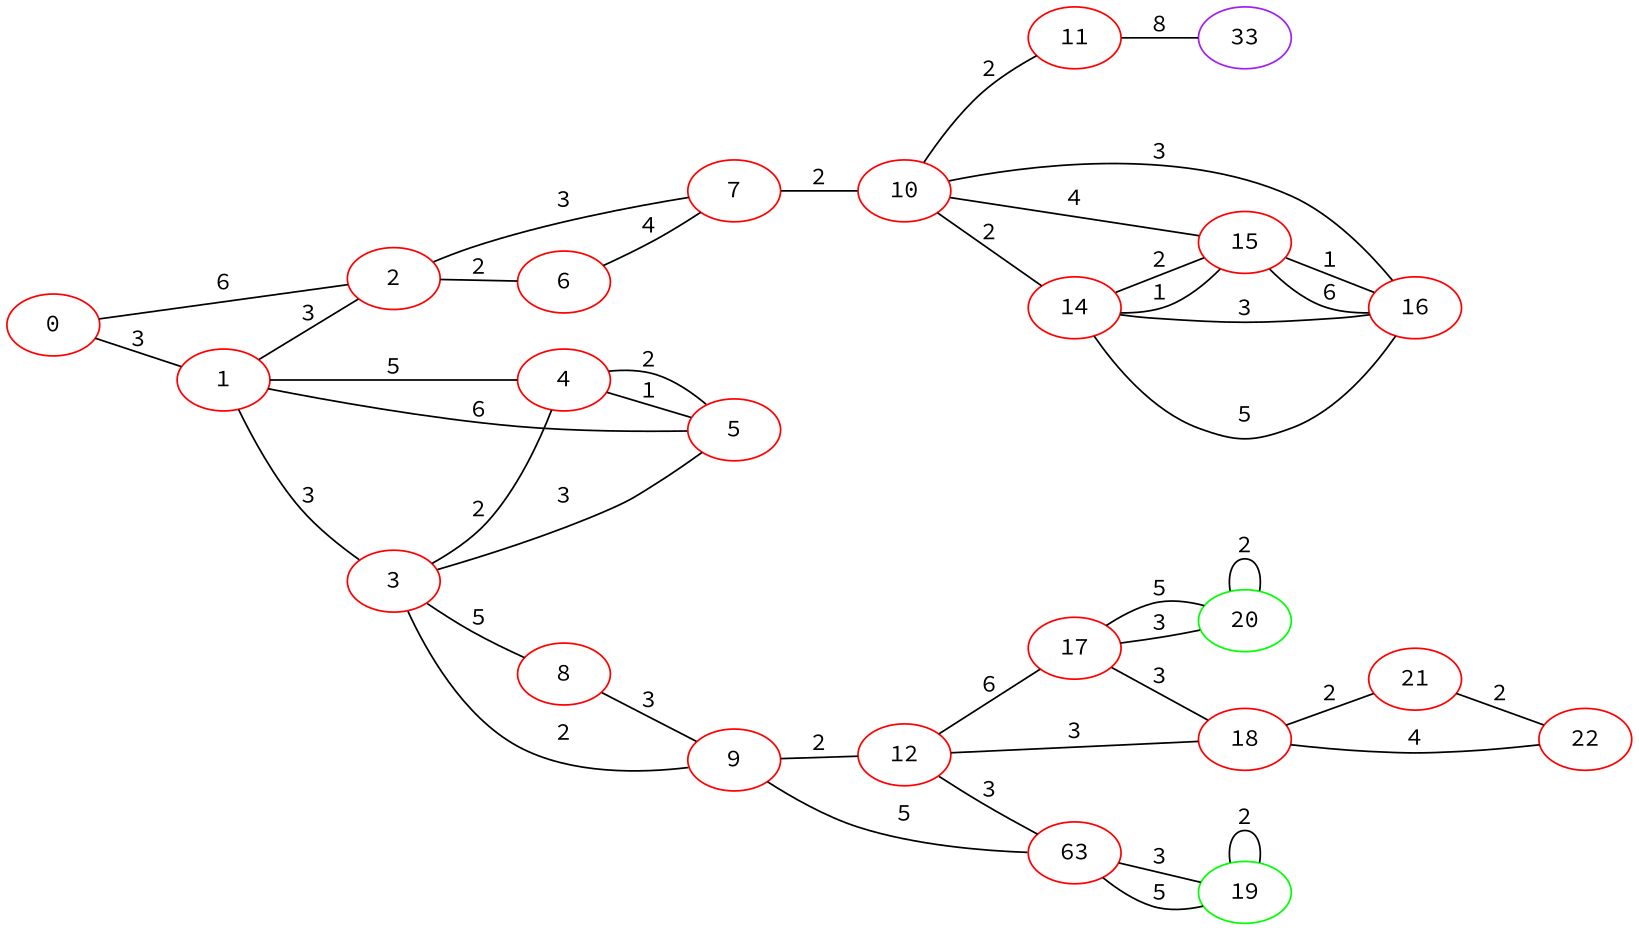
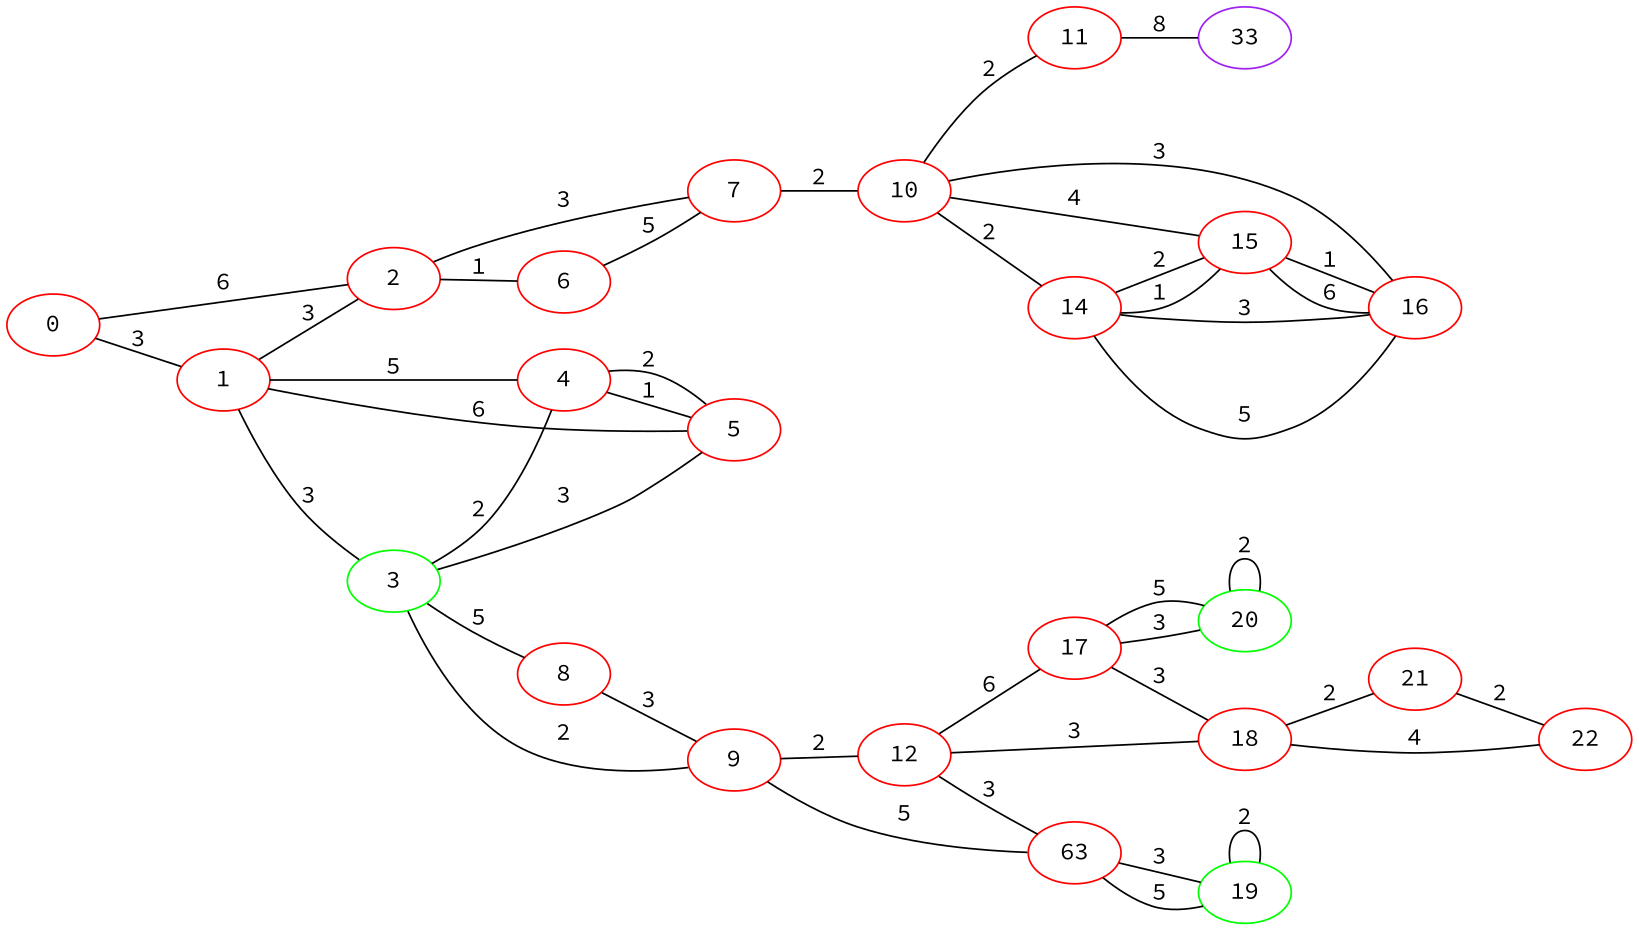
edge "7" -- "6": label "4" -> "5"
edge "2" -- "6": label "2" -> "1"
node "3": color red -> green
